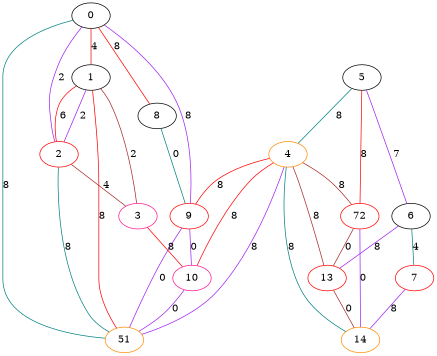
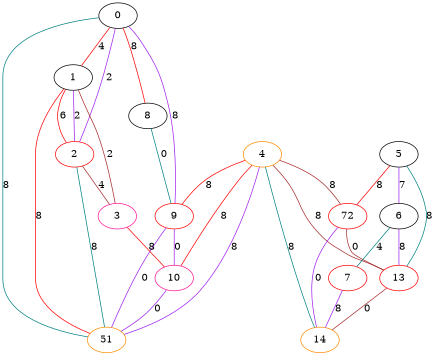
edge "5" -- "4": now "5" -- "13"
